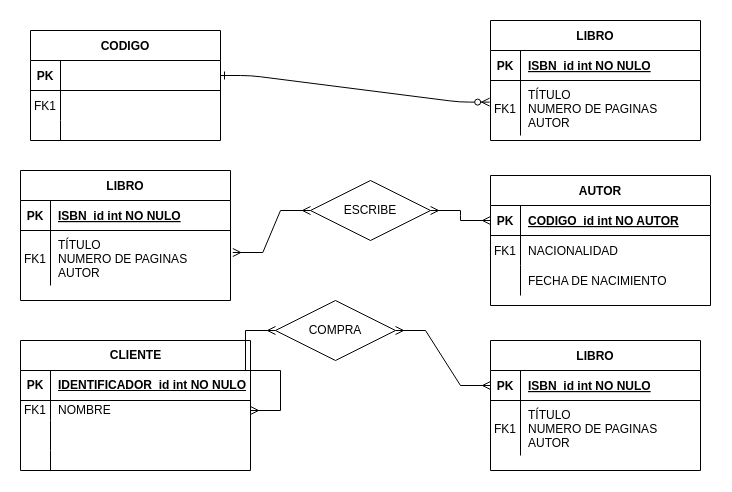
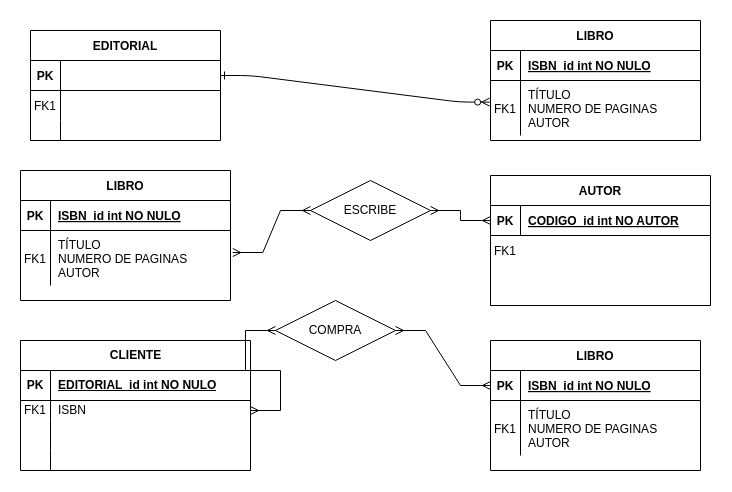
node "CODIGO": label "CODIGO" -> "EDITORIAL"
node "NACIONALIDAD": removed
node "FECHA DE NACIMIENTO": removed
node "IDENTIFICADOR_id int NO NULO": label "IDENTIFICADOR_id int NO NULO" -> "EDITORIAL_id int NO NULO"
node "NOMBRE": label "NOMBRE" -> "ISBN"
